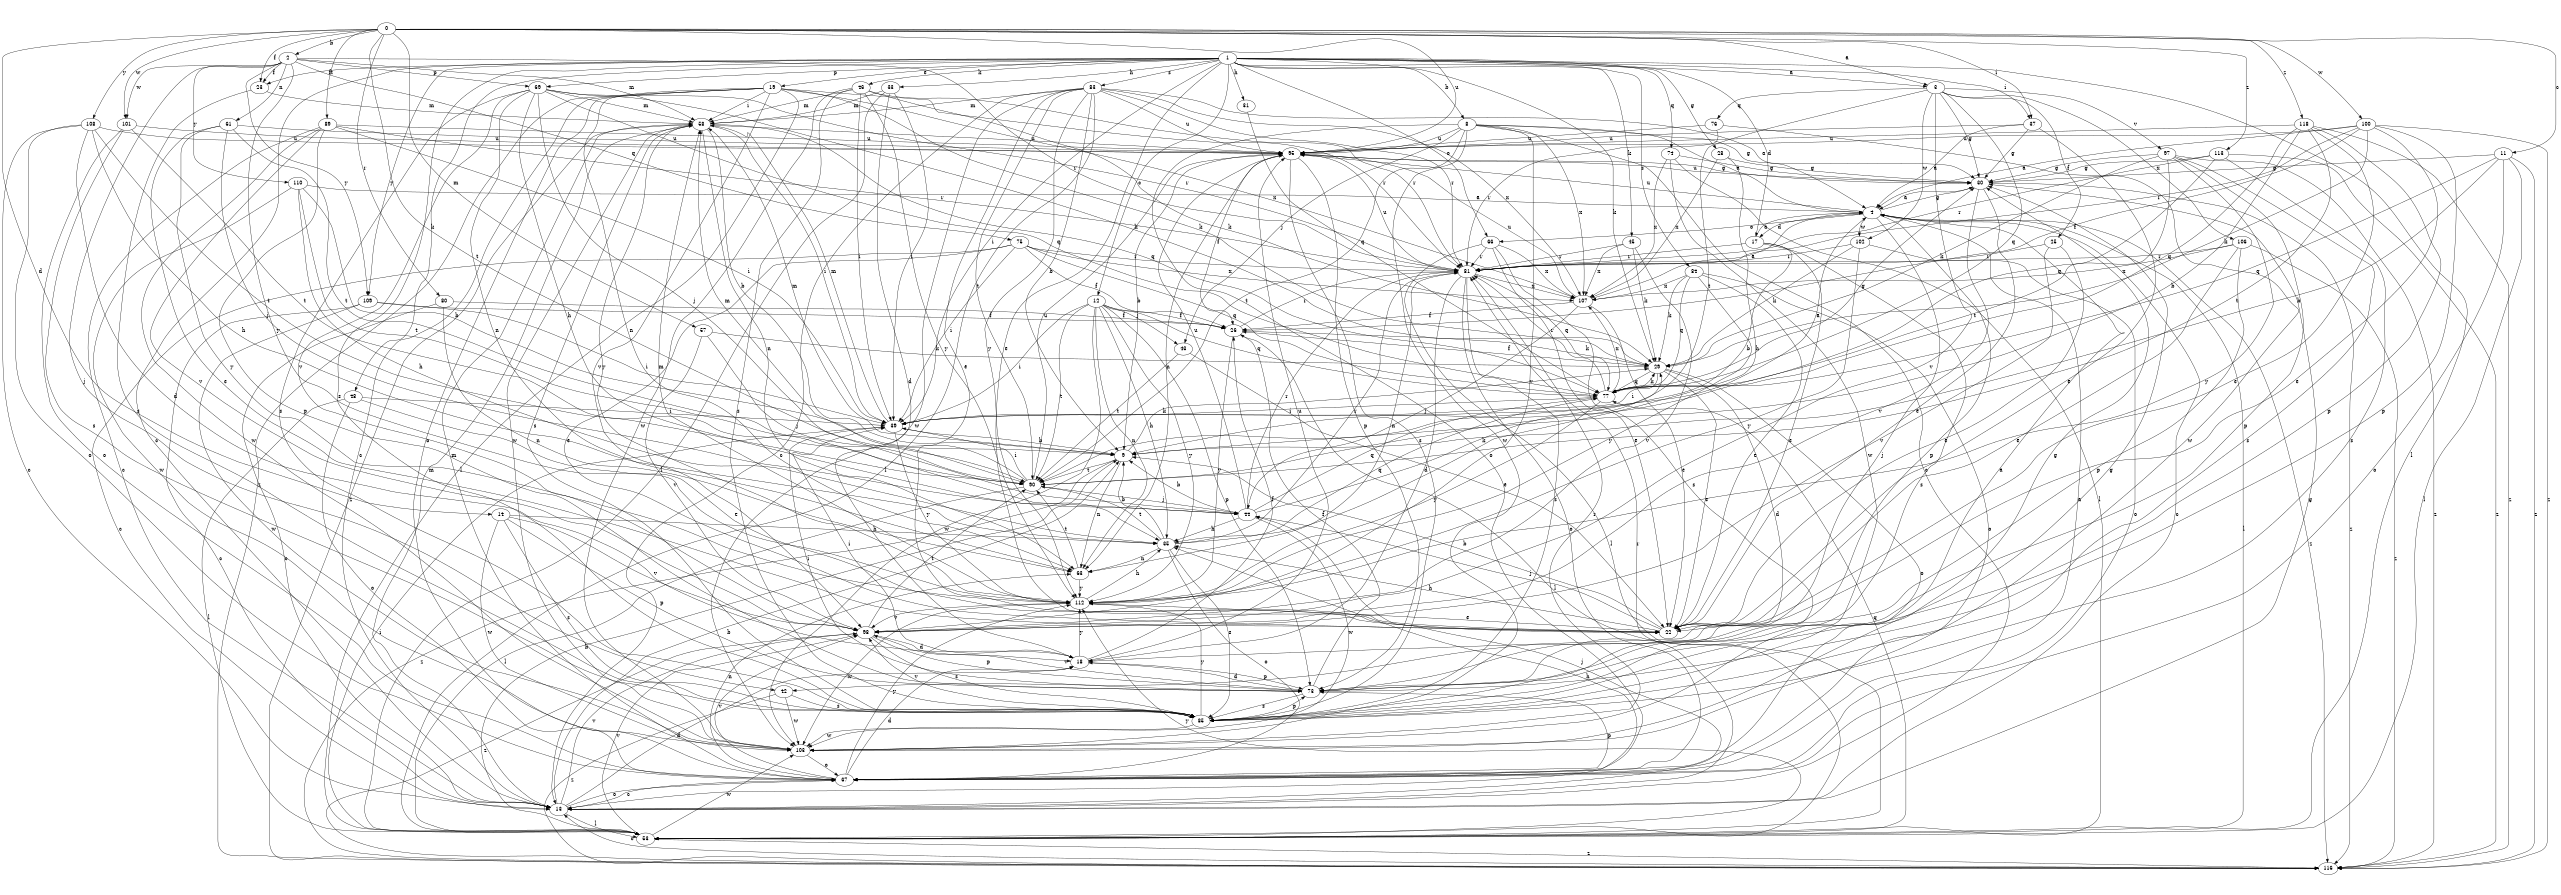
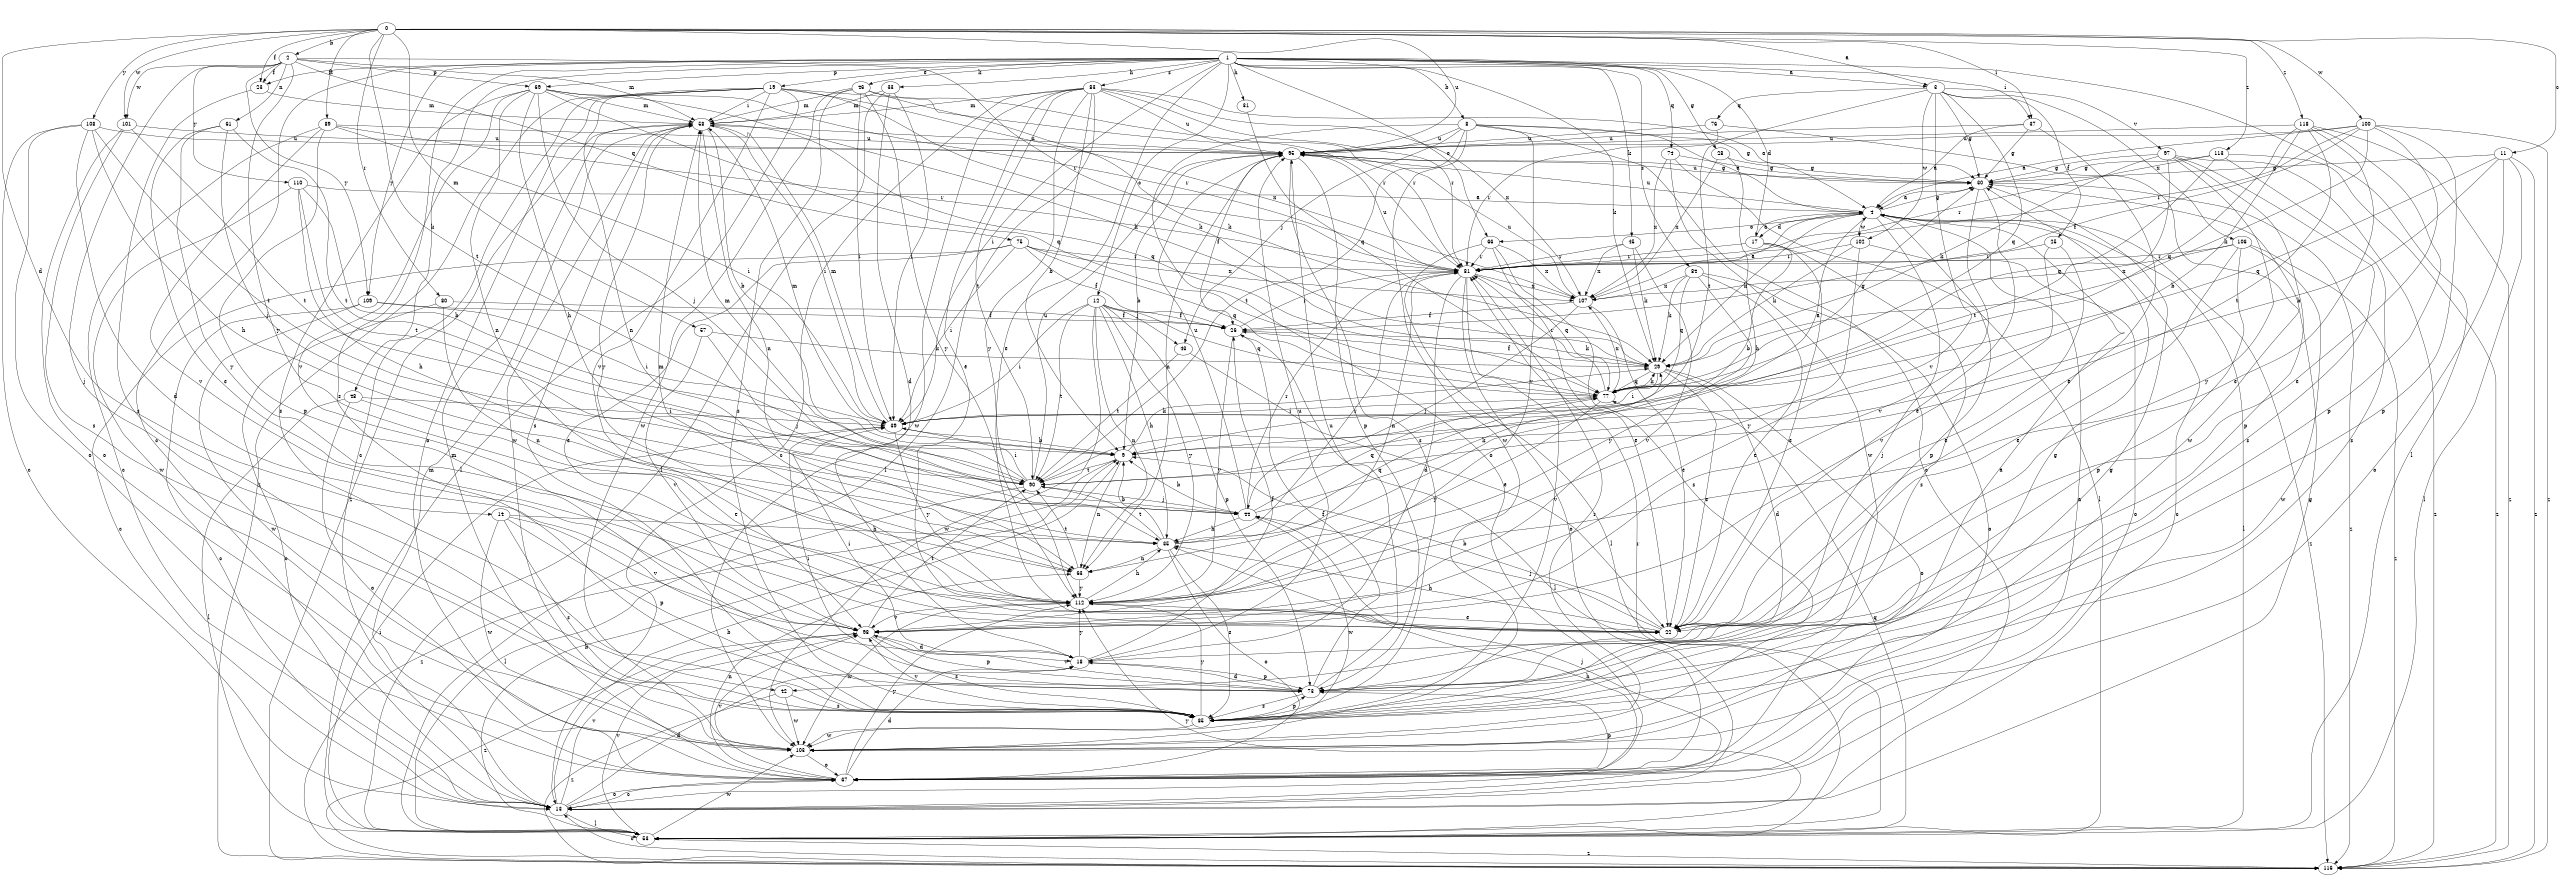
edge "61" -> "95": now "73" -> "95"
edge "8" -> "107": removed, label "x"
edge "4" -> "29": added, label "k"
edge "89" -> "103": now "106" -> "103"
edge "81" -> "85": label "s" -> "v"
